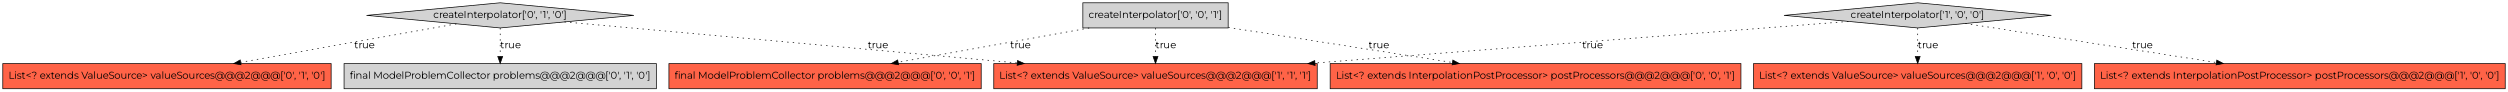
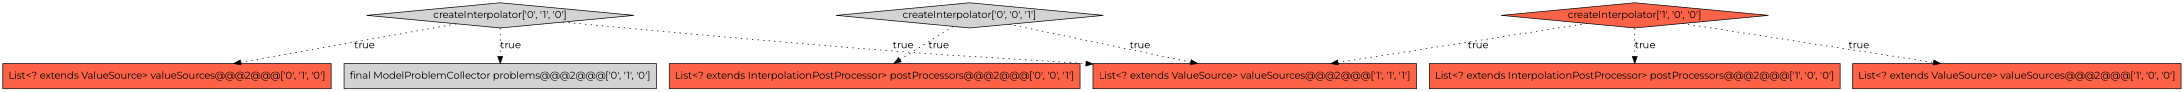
node "createInterpolator['0', '0', '1']": shape box -> diamond
node "createInterpolator['1', '0', '0']": fillcolor lightgray -> tomato
node "final ModelProblemCollector problems@@@2@@@['0', '0', '1']": removed
